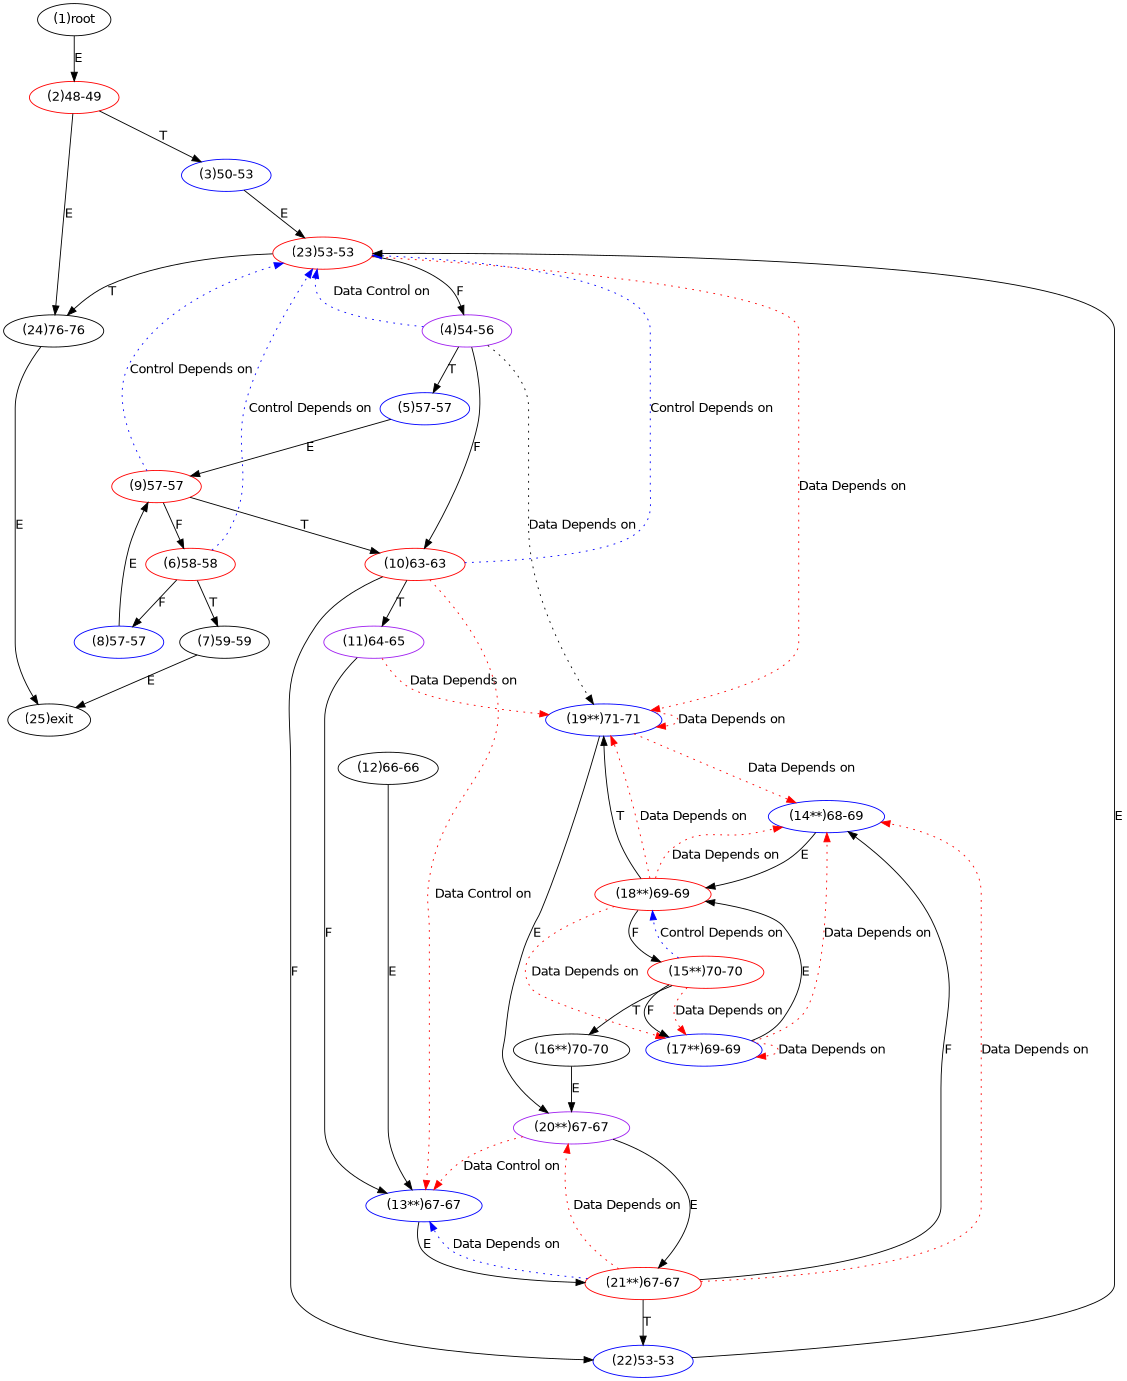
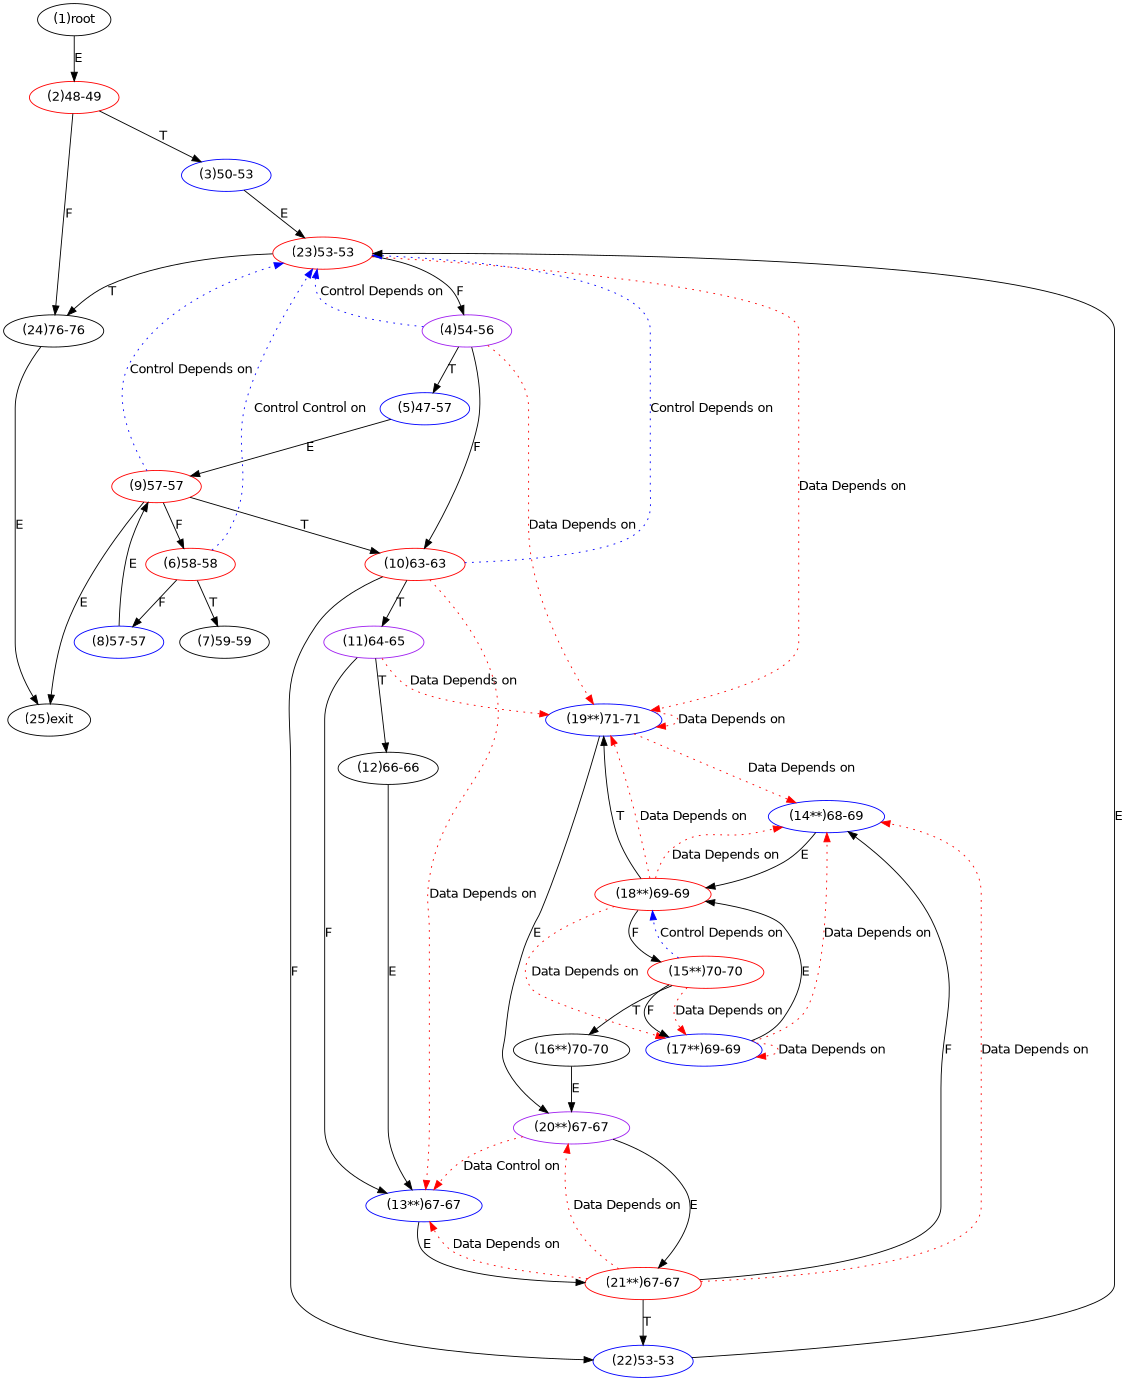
edge "(2)48-49" -> "(24)76-76": label "E" -> "F"
edge "(4)54-56" -> "(23)53-53": label "Data Control on" -> "Control Depends on"
edge "(6)58-58" -> "(23)53-53": label "Control Depends on" -> "Control Control on"
node "(5)57-57": label "(5)57-57" -> "(5)47-57"
edge "(4)54-56" -> "(19**)71-71": color black -> red
edge "(7)59-59" -> "(25)exit": now "(9)57-57" -> "(25)exit"
edge "(11)64-65" -> "(12)66-66": added, label "T"
edge "(10)63-63" -> "(13**)67-67": label "Data Control on" -> "Data Depends on"
edge "(21**)67-67" -> "(13**)67-67": color blue -> red
